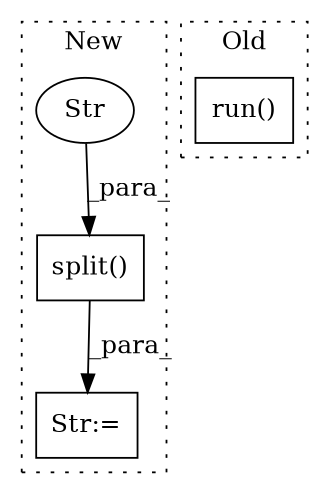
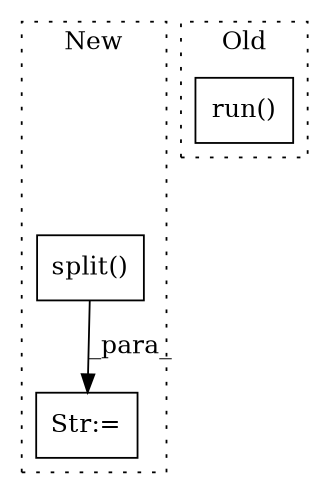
node "Str": removed
